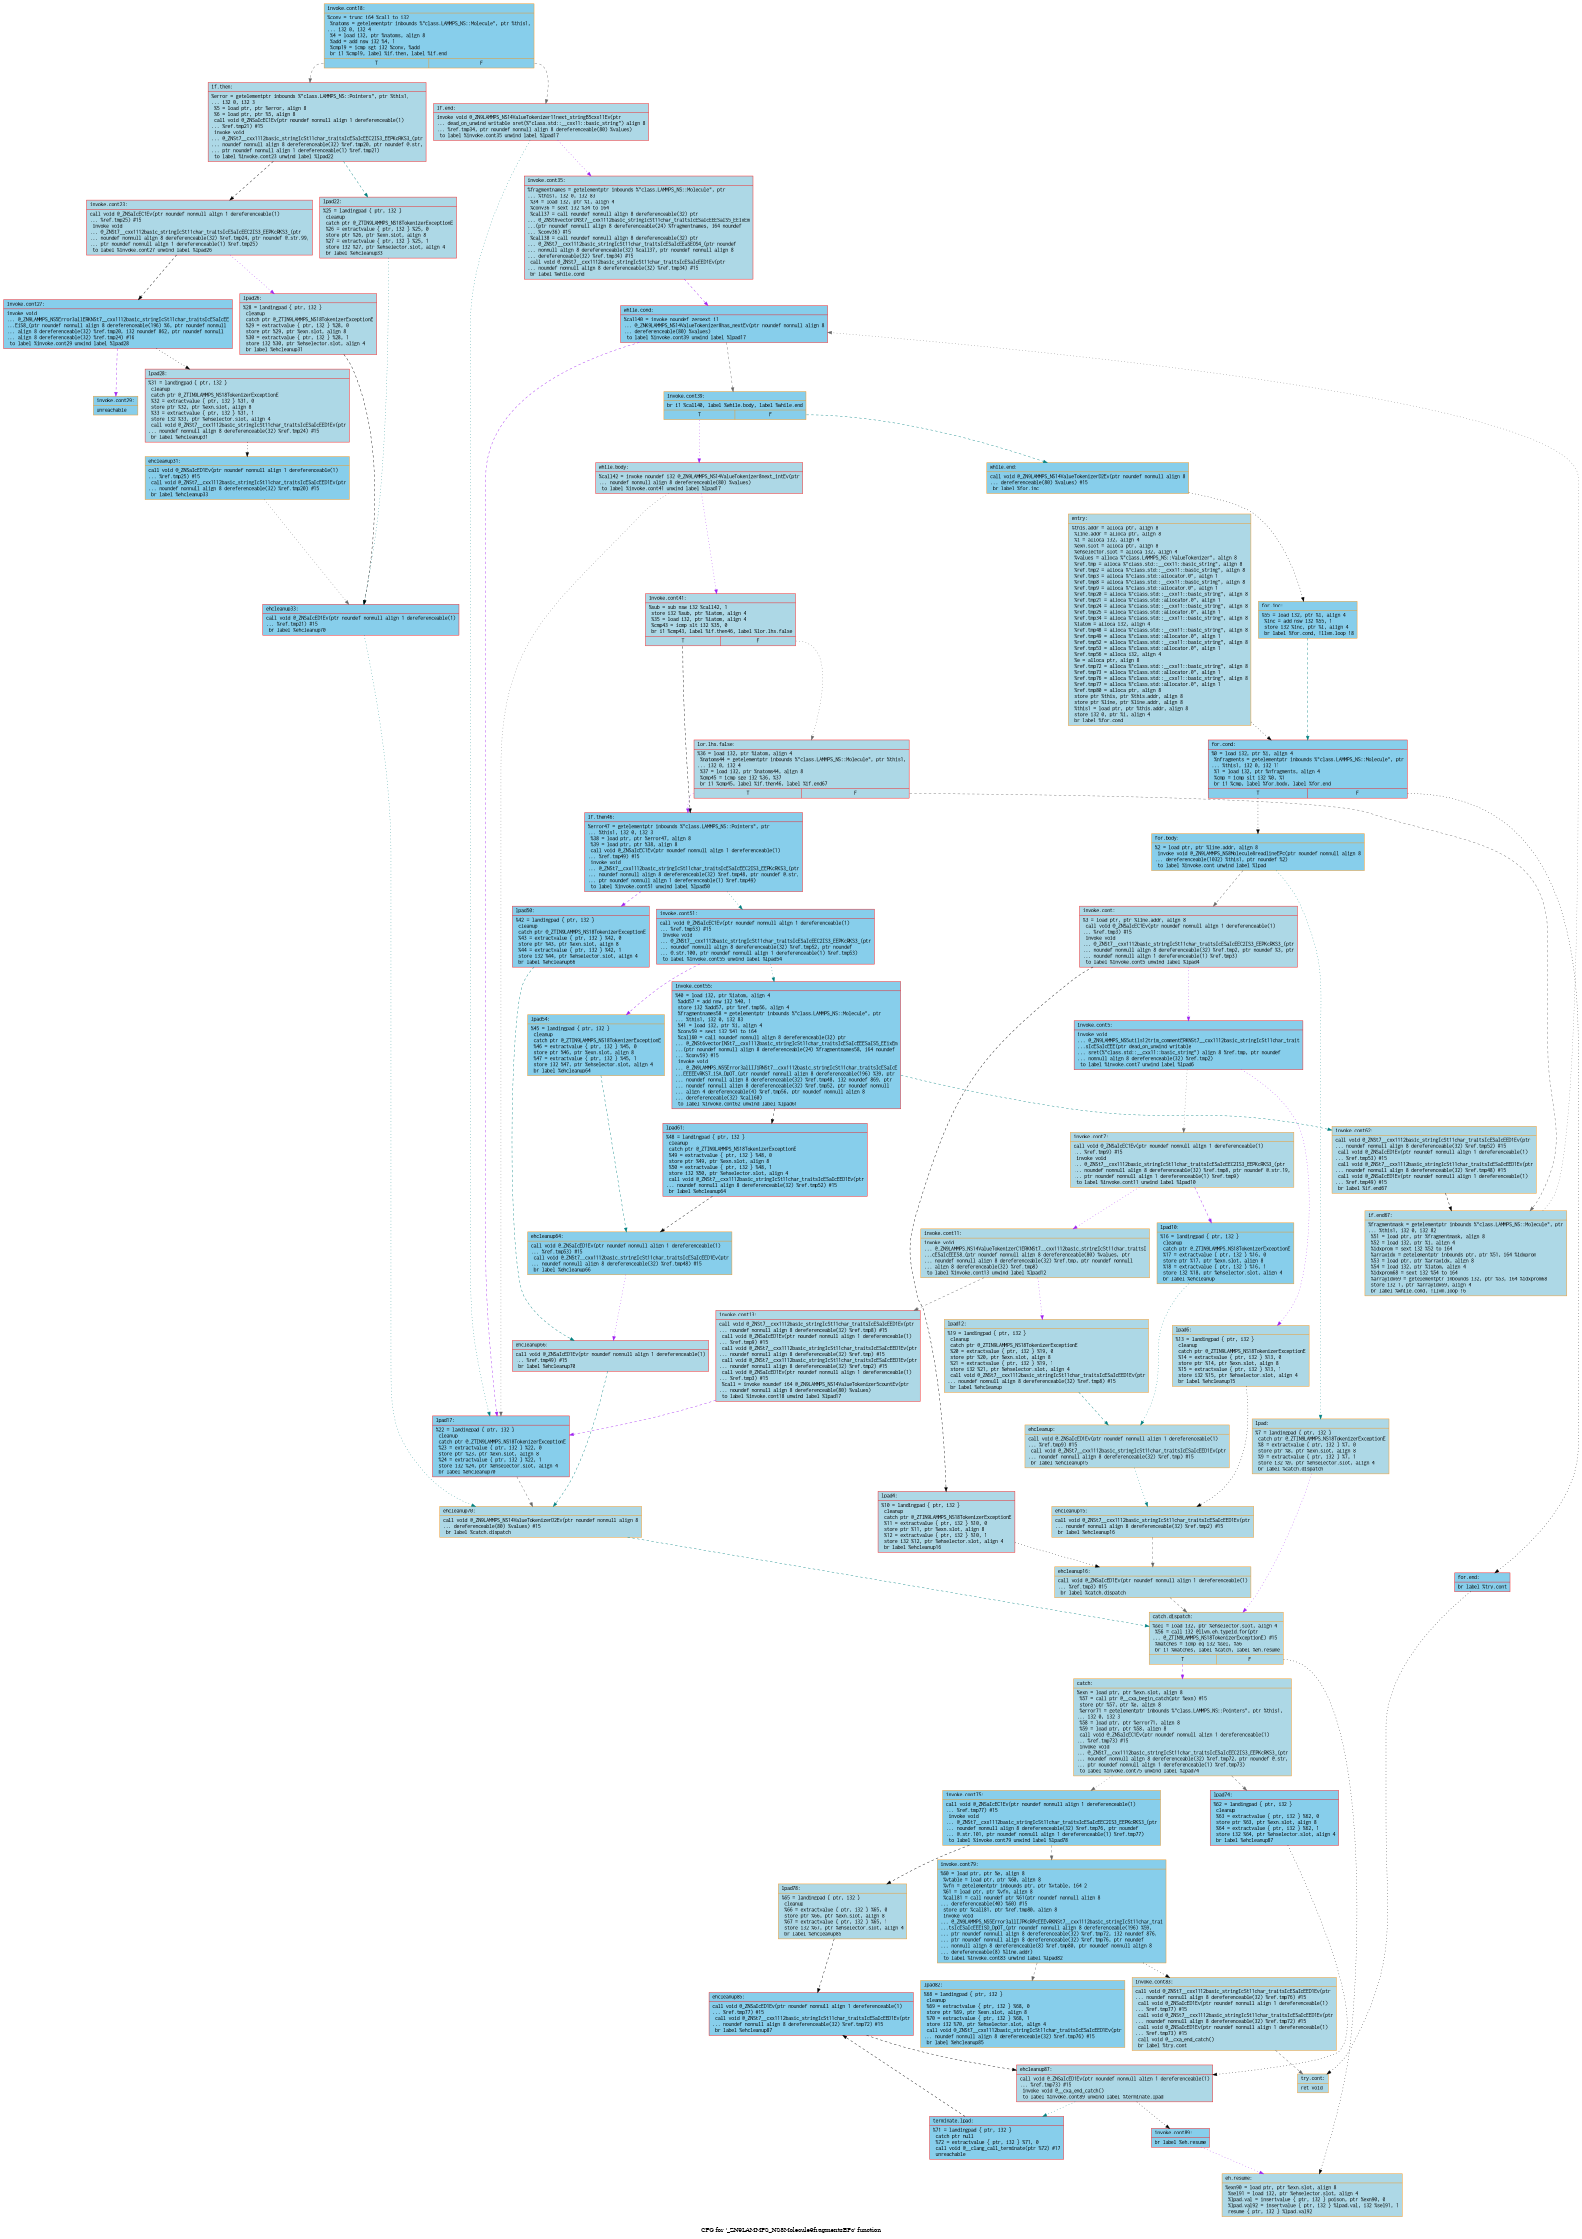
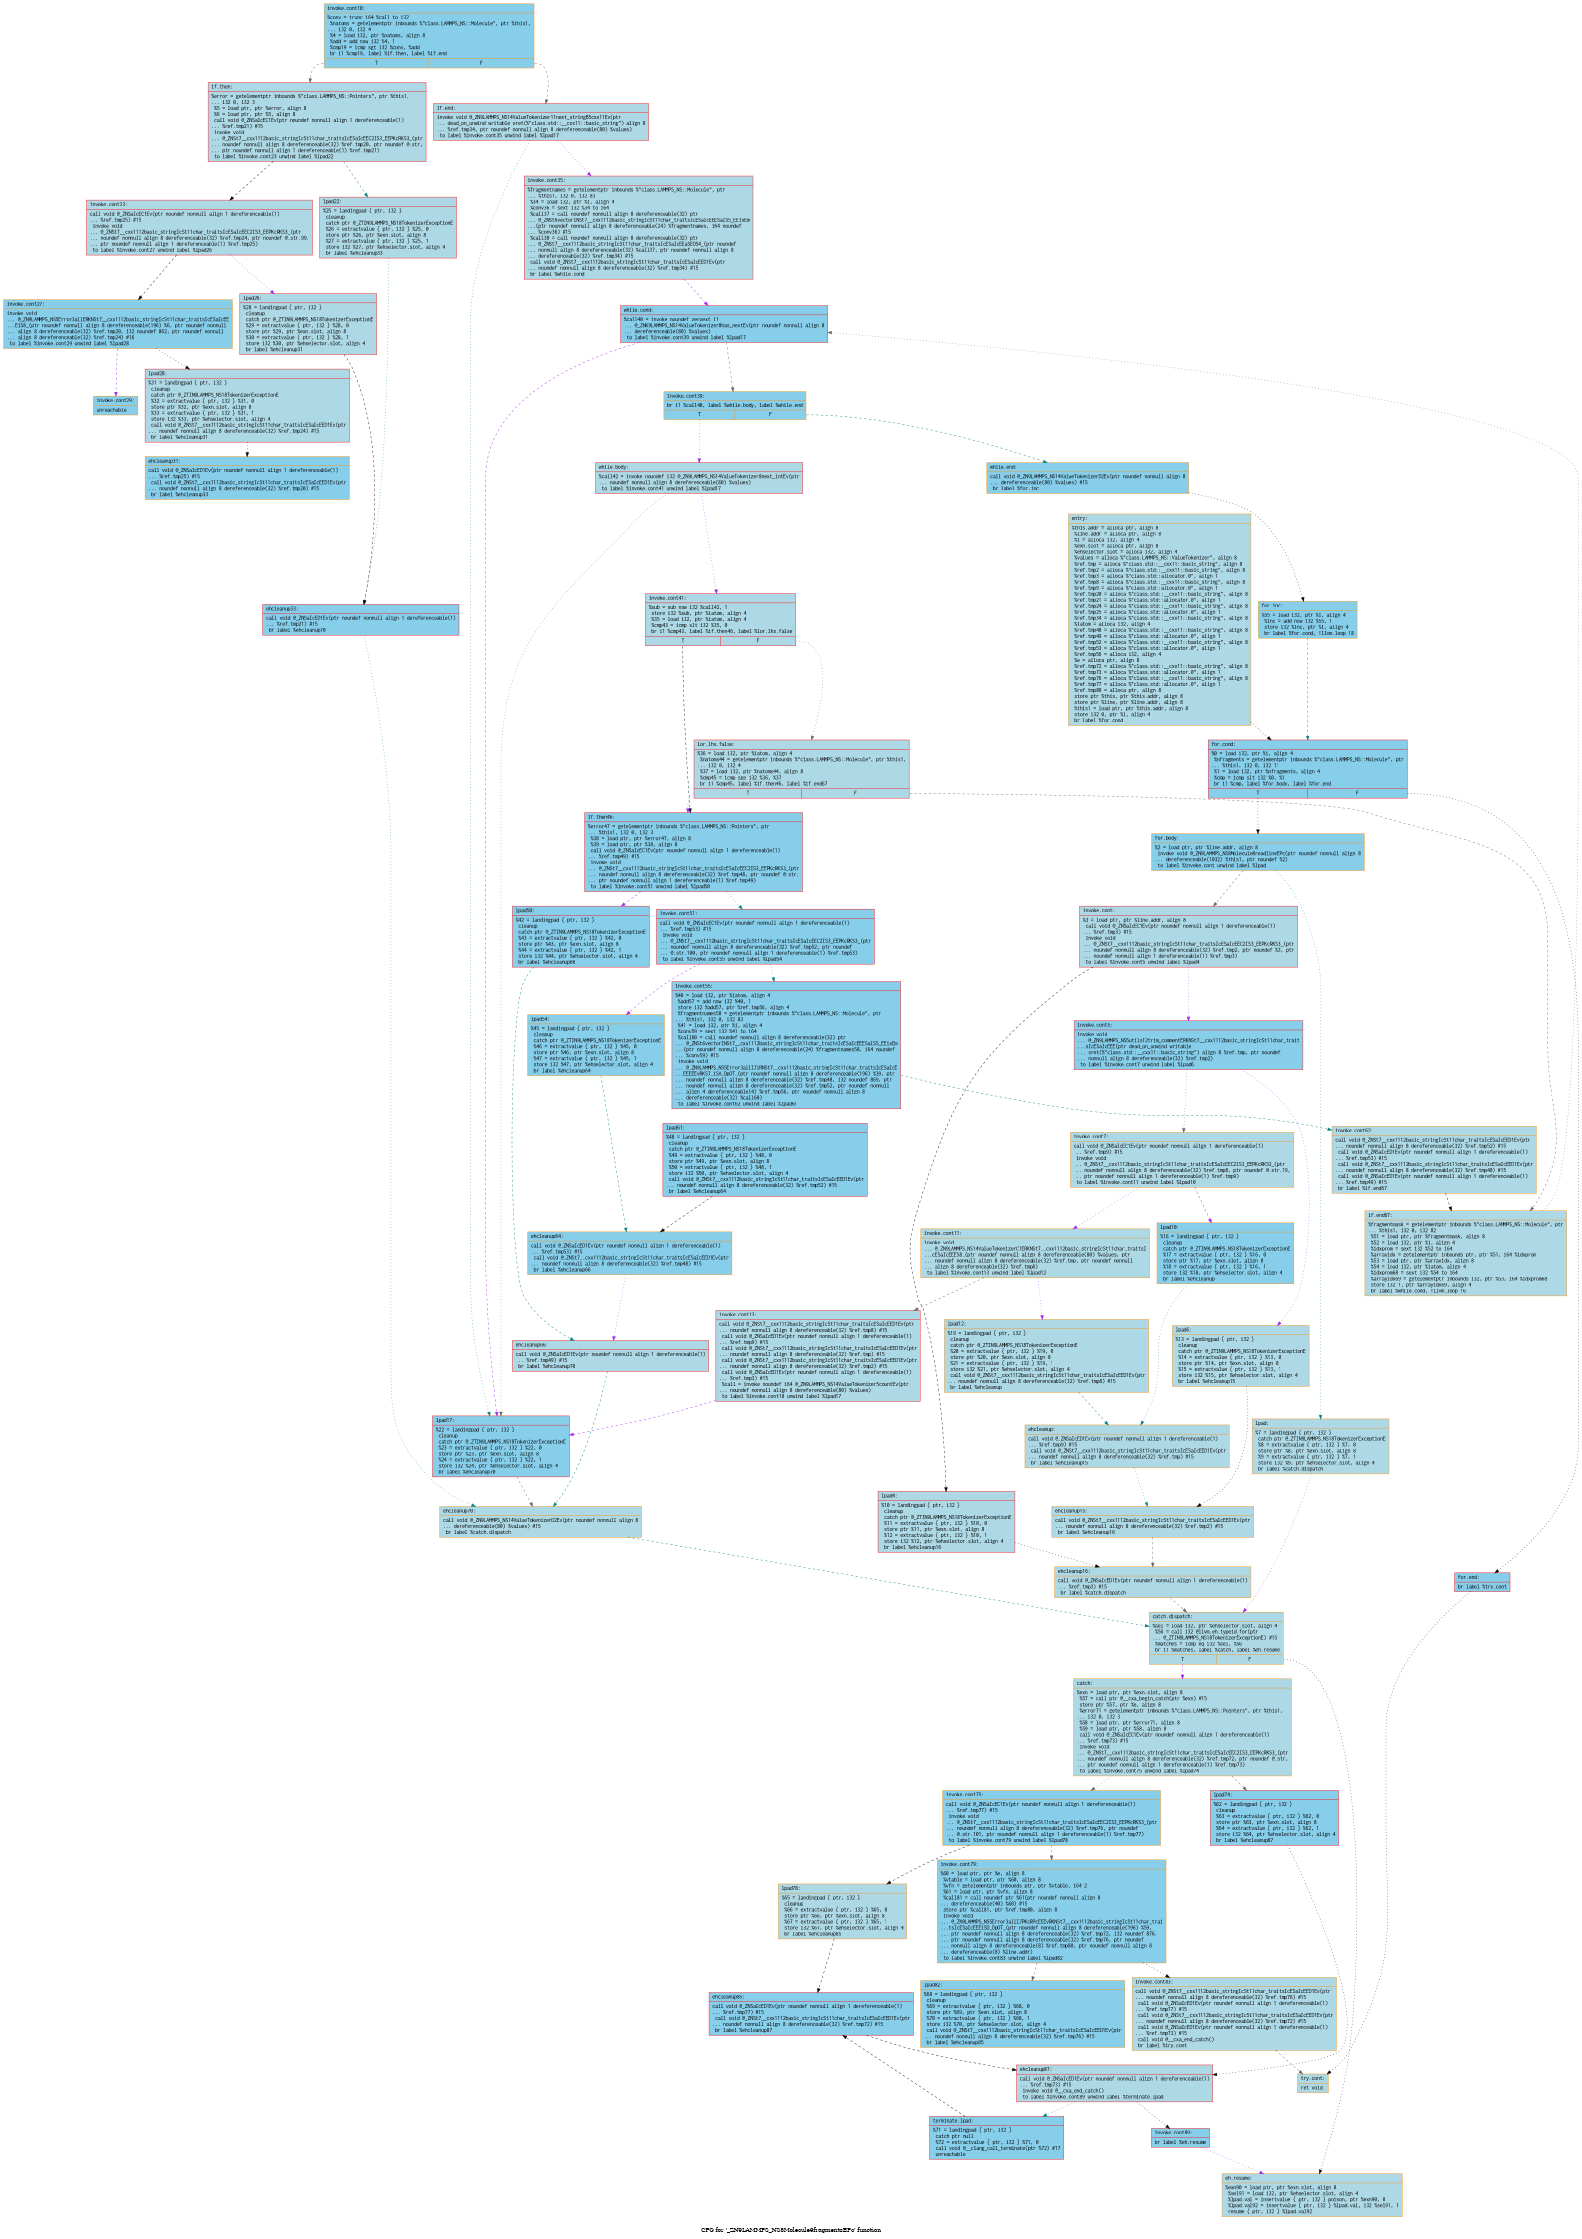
node "invoke.cont27:": color red -> darkorange
edge "ehcleanup31:" -> "ehcleanup33:": removed
edge "invoke.cont55:" -> "lpad61:": removed
